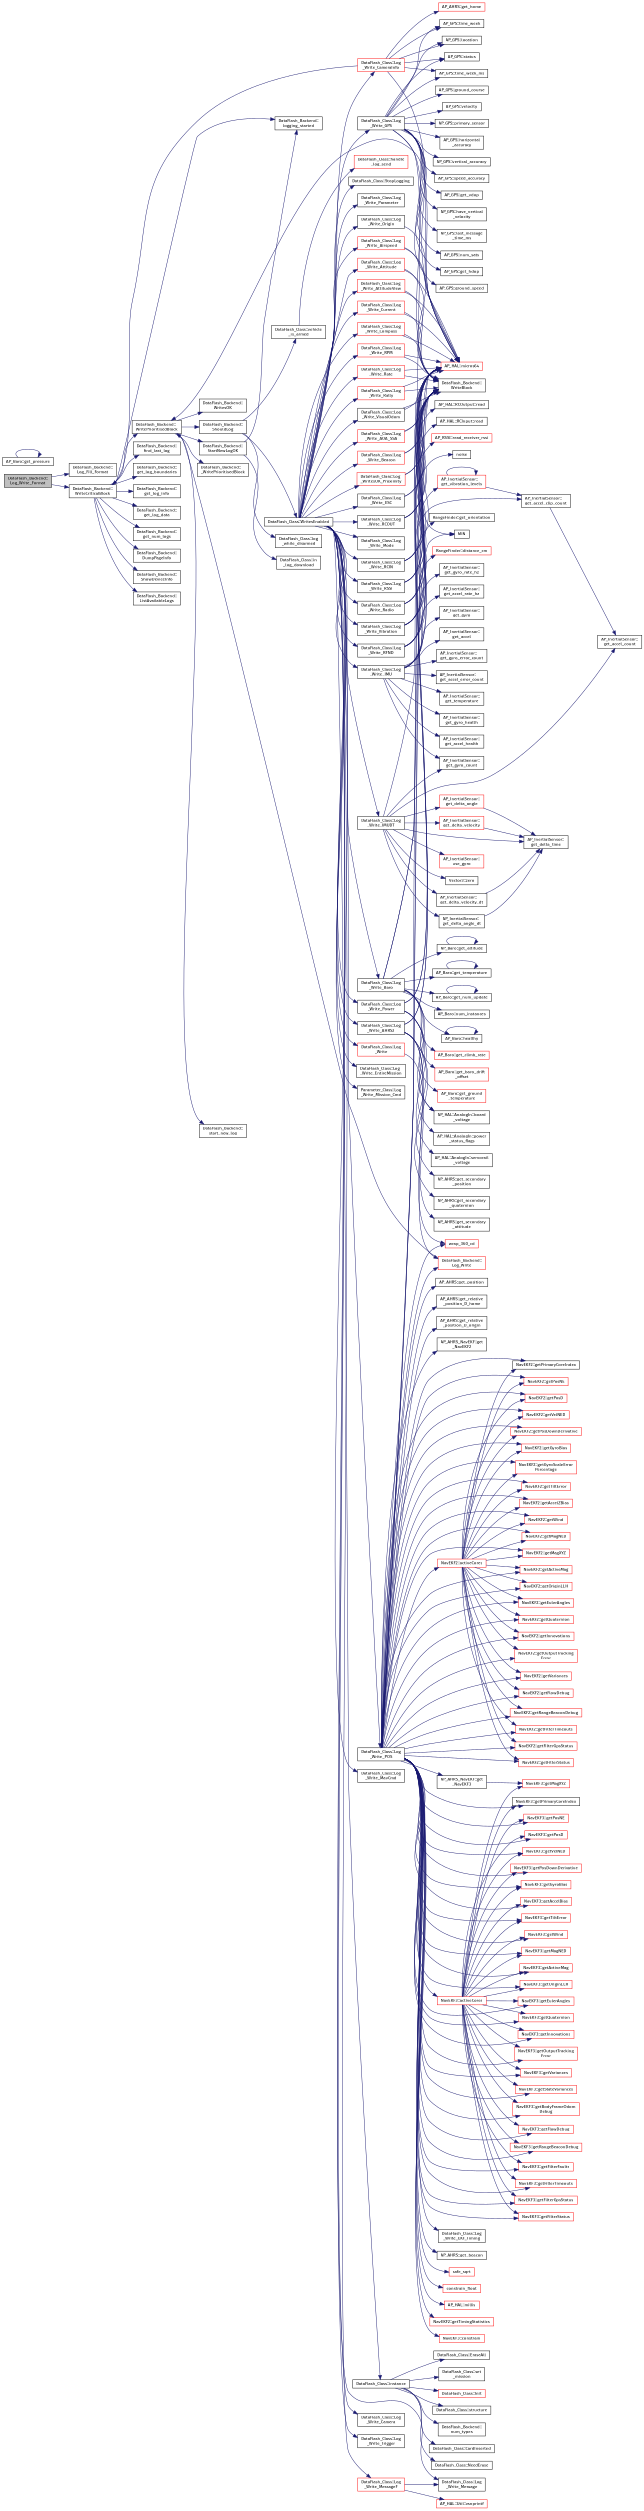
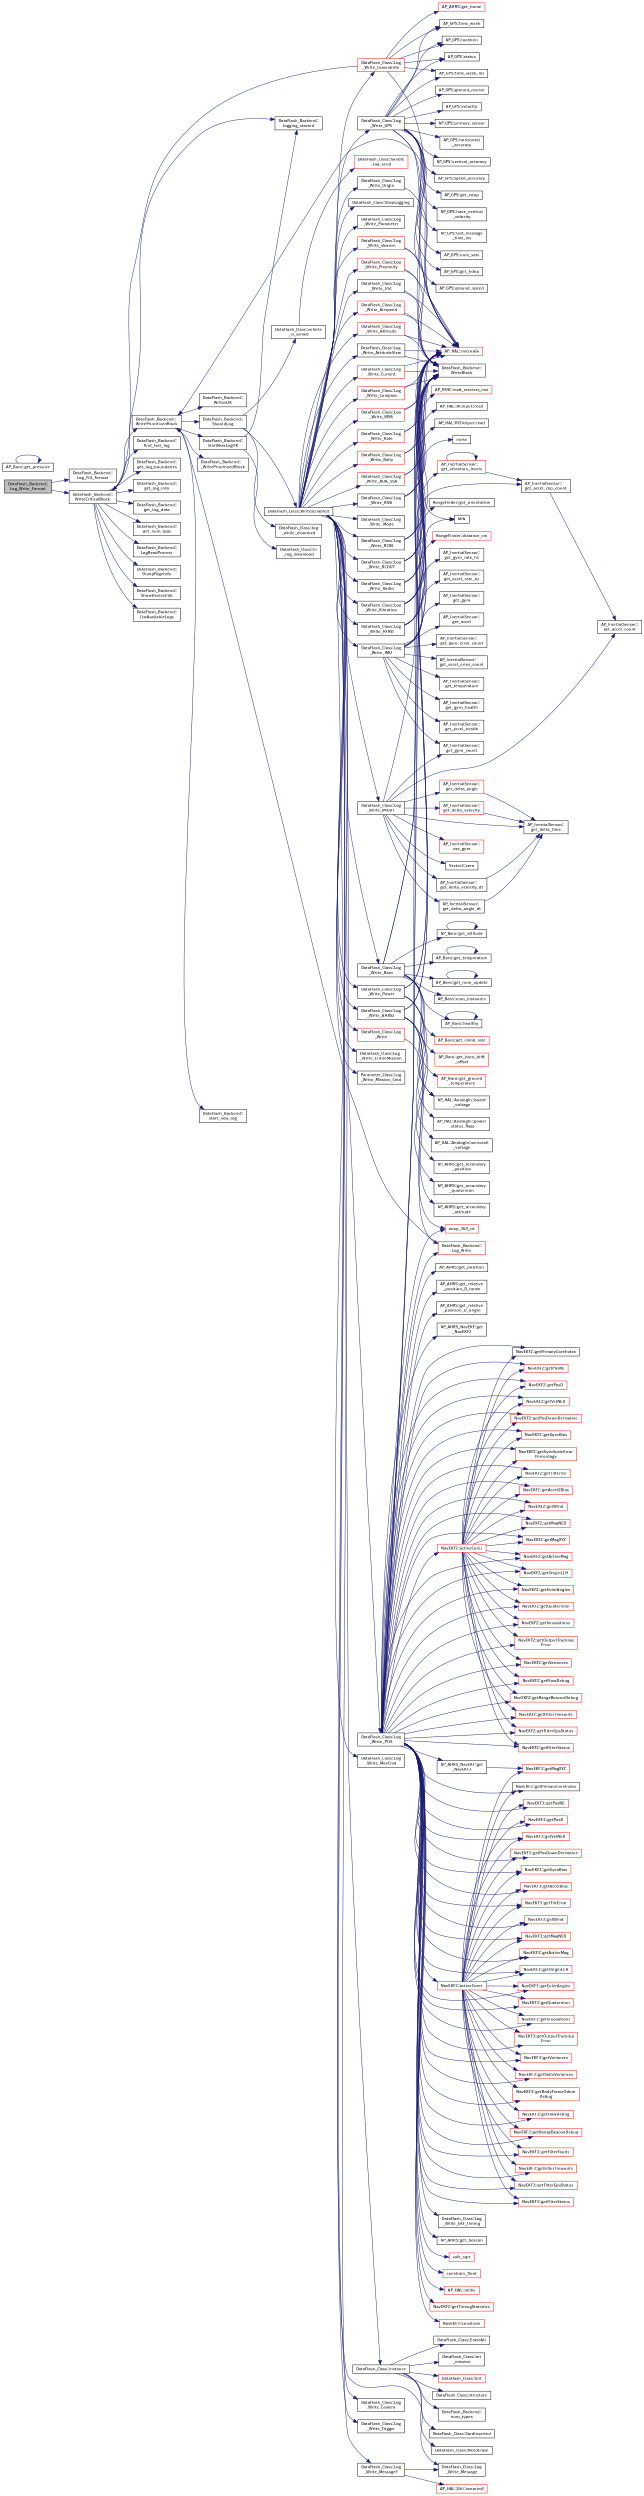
node "DataFlash_Class::Log _Write_AttitudeView": color red -> black
node "DataFlash_Class::Log _Write_VisualOdom": removed
node "DataFlash_Class::Log _WritesOK_Proximity": label "DataFlash_Class::Log _WritesOK_Proximity" -> "DataFlash_Class::Log _Write_Proximity"
node "DataFlash_Backend:: LogReadProcess": added
node "DataFlash_Class::Log _Write_MessageF": color red -> black
